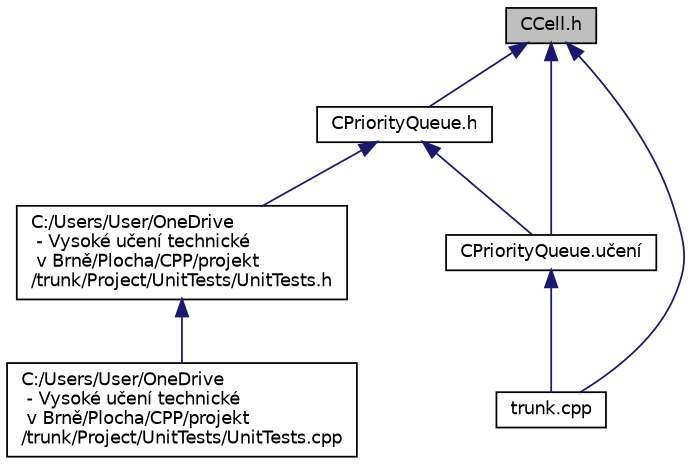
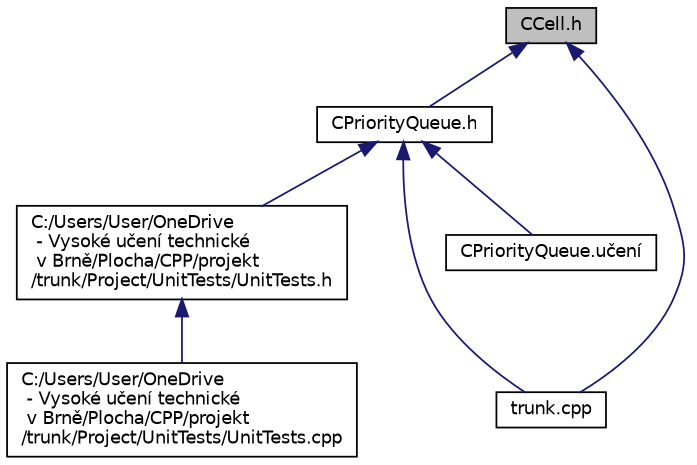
edge "CPriorityQueue.učení" -> "CCell.h": removed
edge "trunk.cpp" -> "CPriorityQueue.učení": now "trunk.cpp" -> "CPriorityQueue.h"
